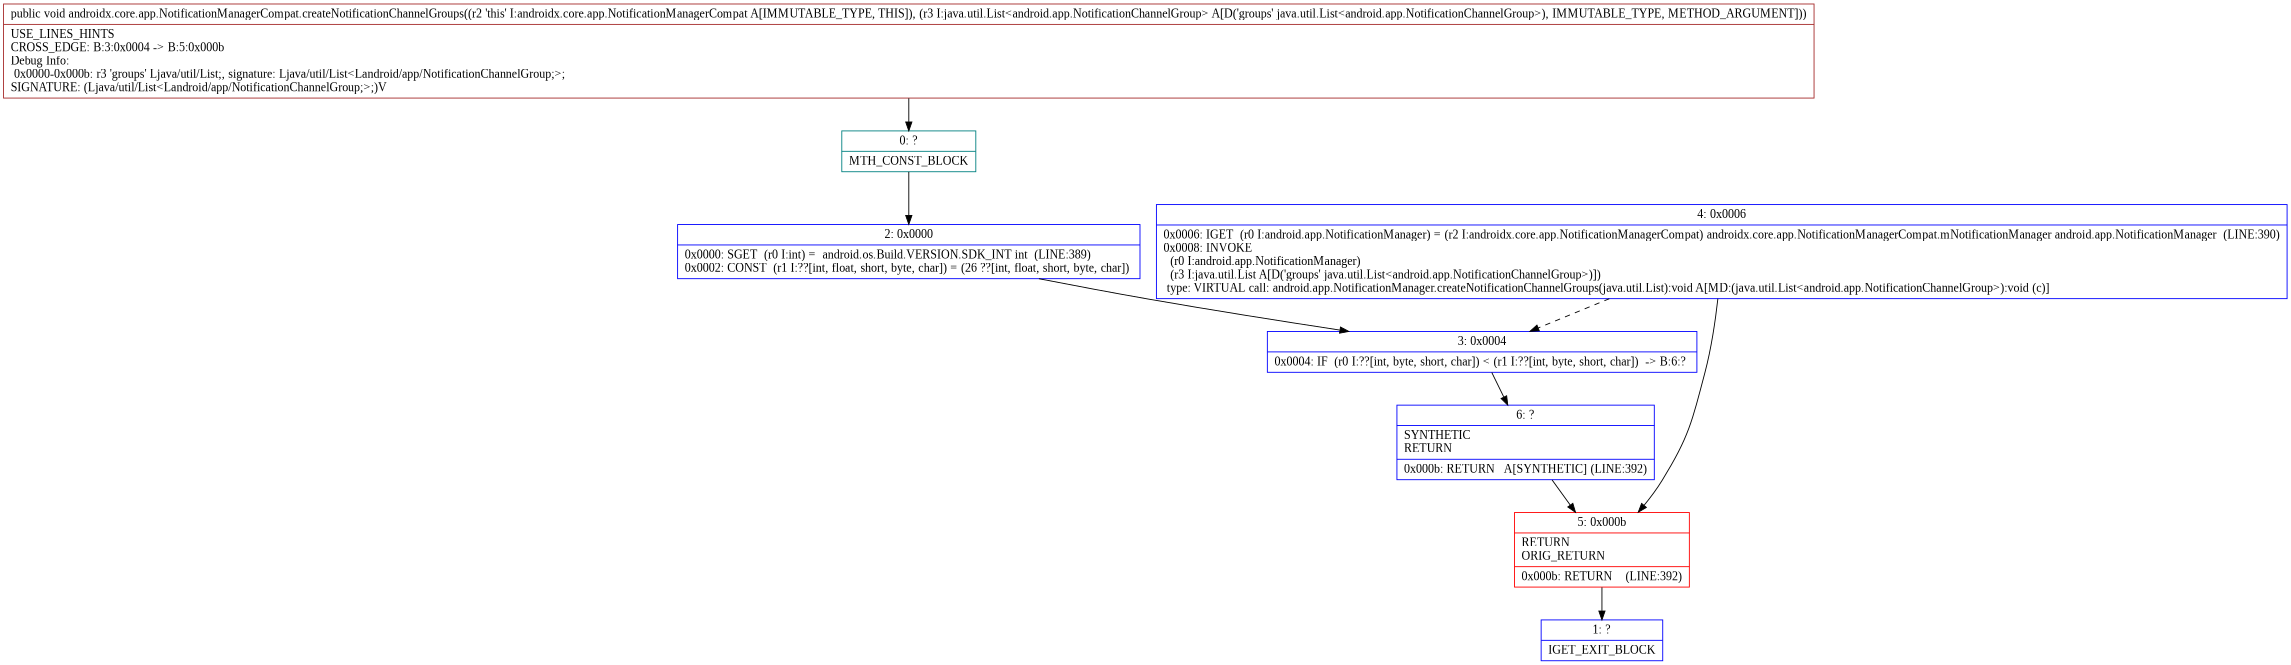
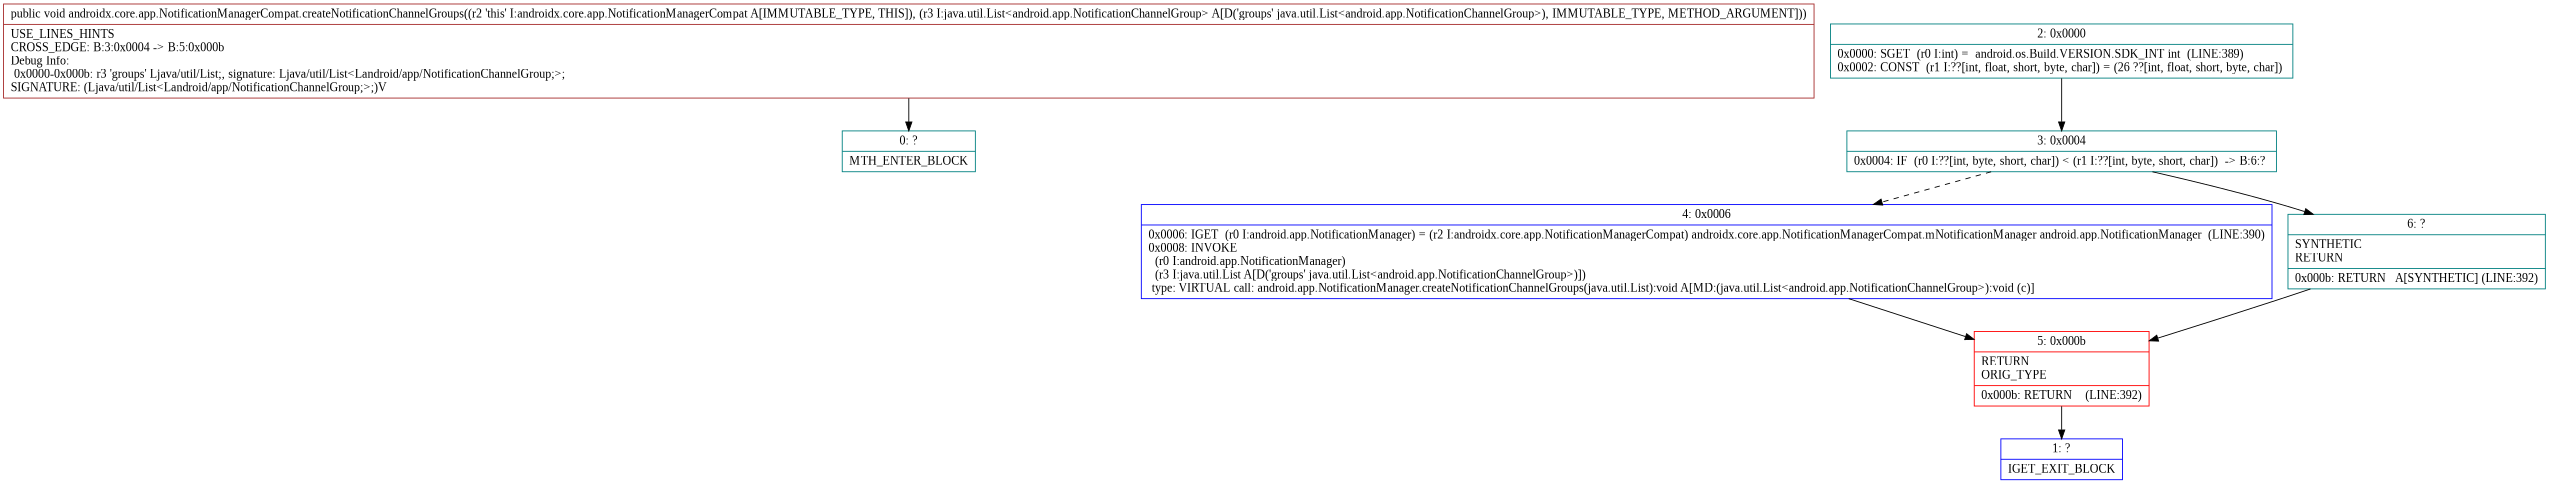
node "0: ?": text "MTH_CONST_BLOCK" -> "MTH_ENTER_BLOCK"
edge "0: ?" -> "2: 0x0000": removed
node "2: 0x0000": color blue -> teal
edge "4: 0x0006" -> "3: 0x0004": reversed
node "3: 0x0004": color blue -> teal
node "6: ?": color blue -> teal
node "5: 0x000b": text "ORIG_RETURN" -> "ORIG_TYPE"
